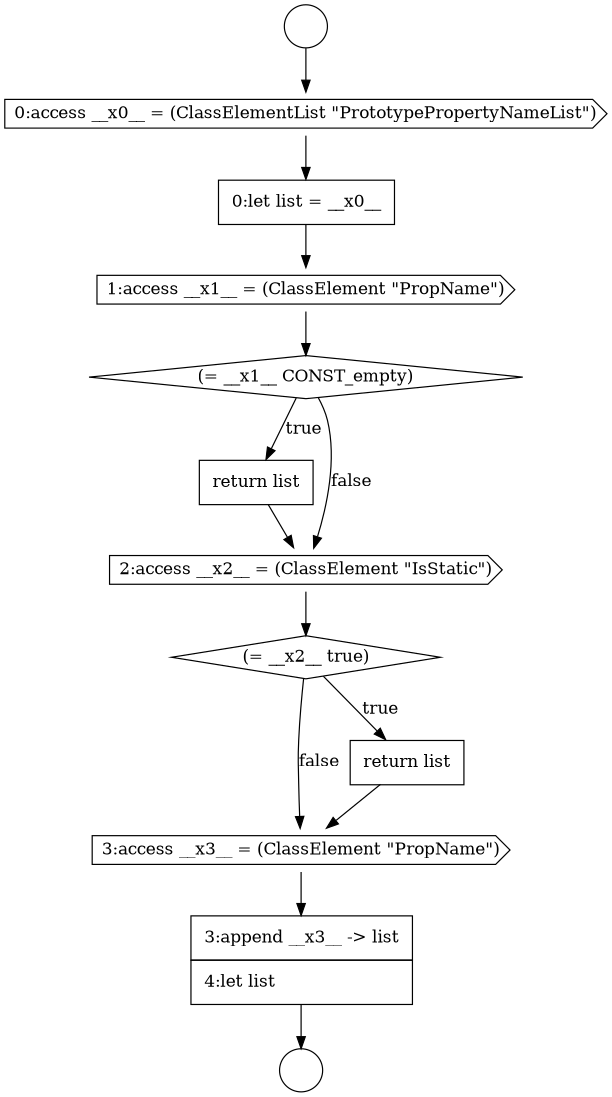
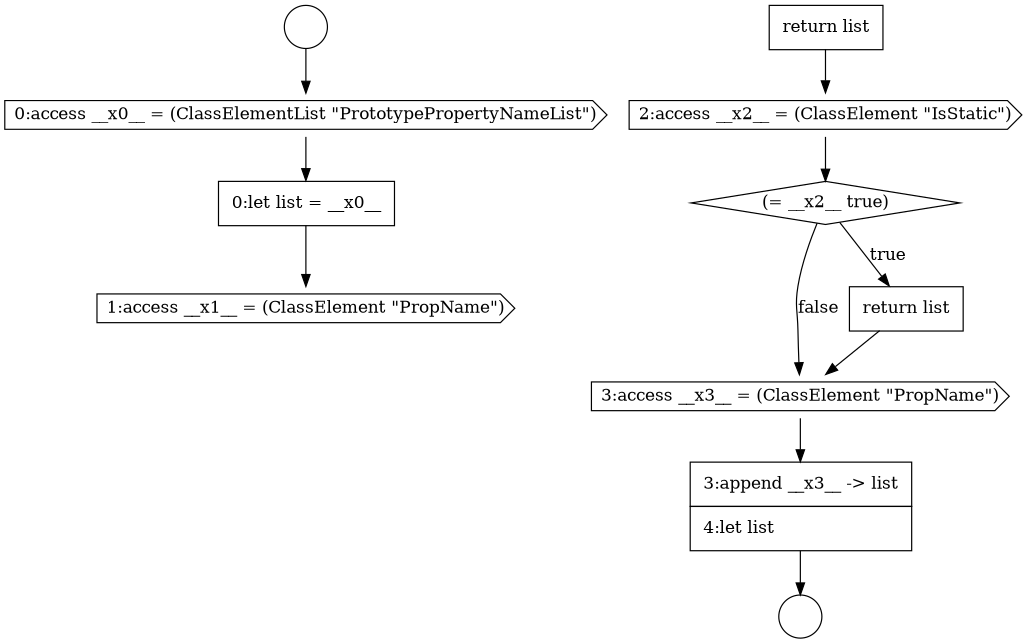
node "(= __x1__ CONST_empty)": removed
